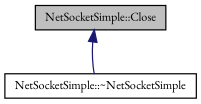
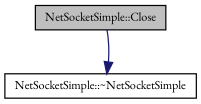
edge "NetSocketSimple::~NetSocketSimple" -> "NetSocketSimple::Close": reversed
